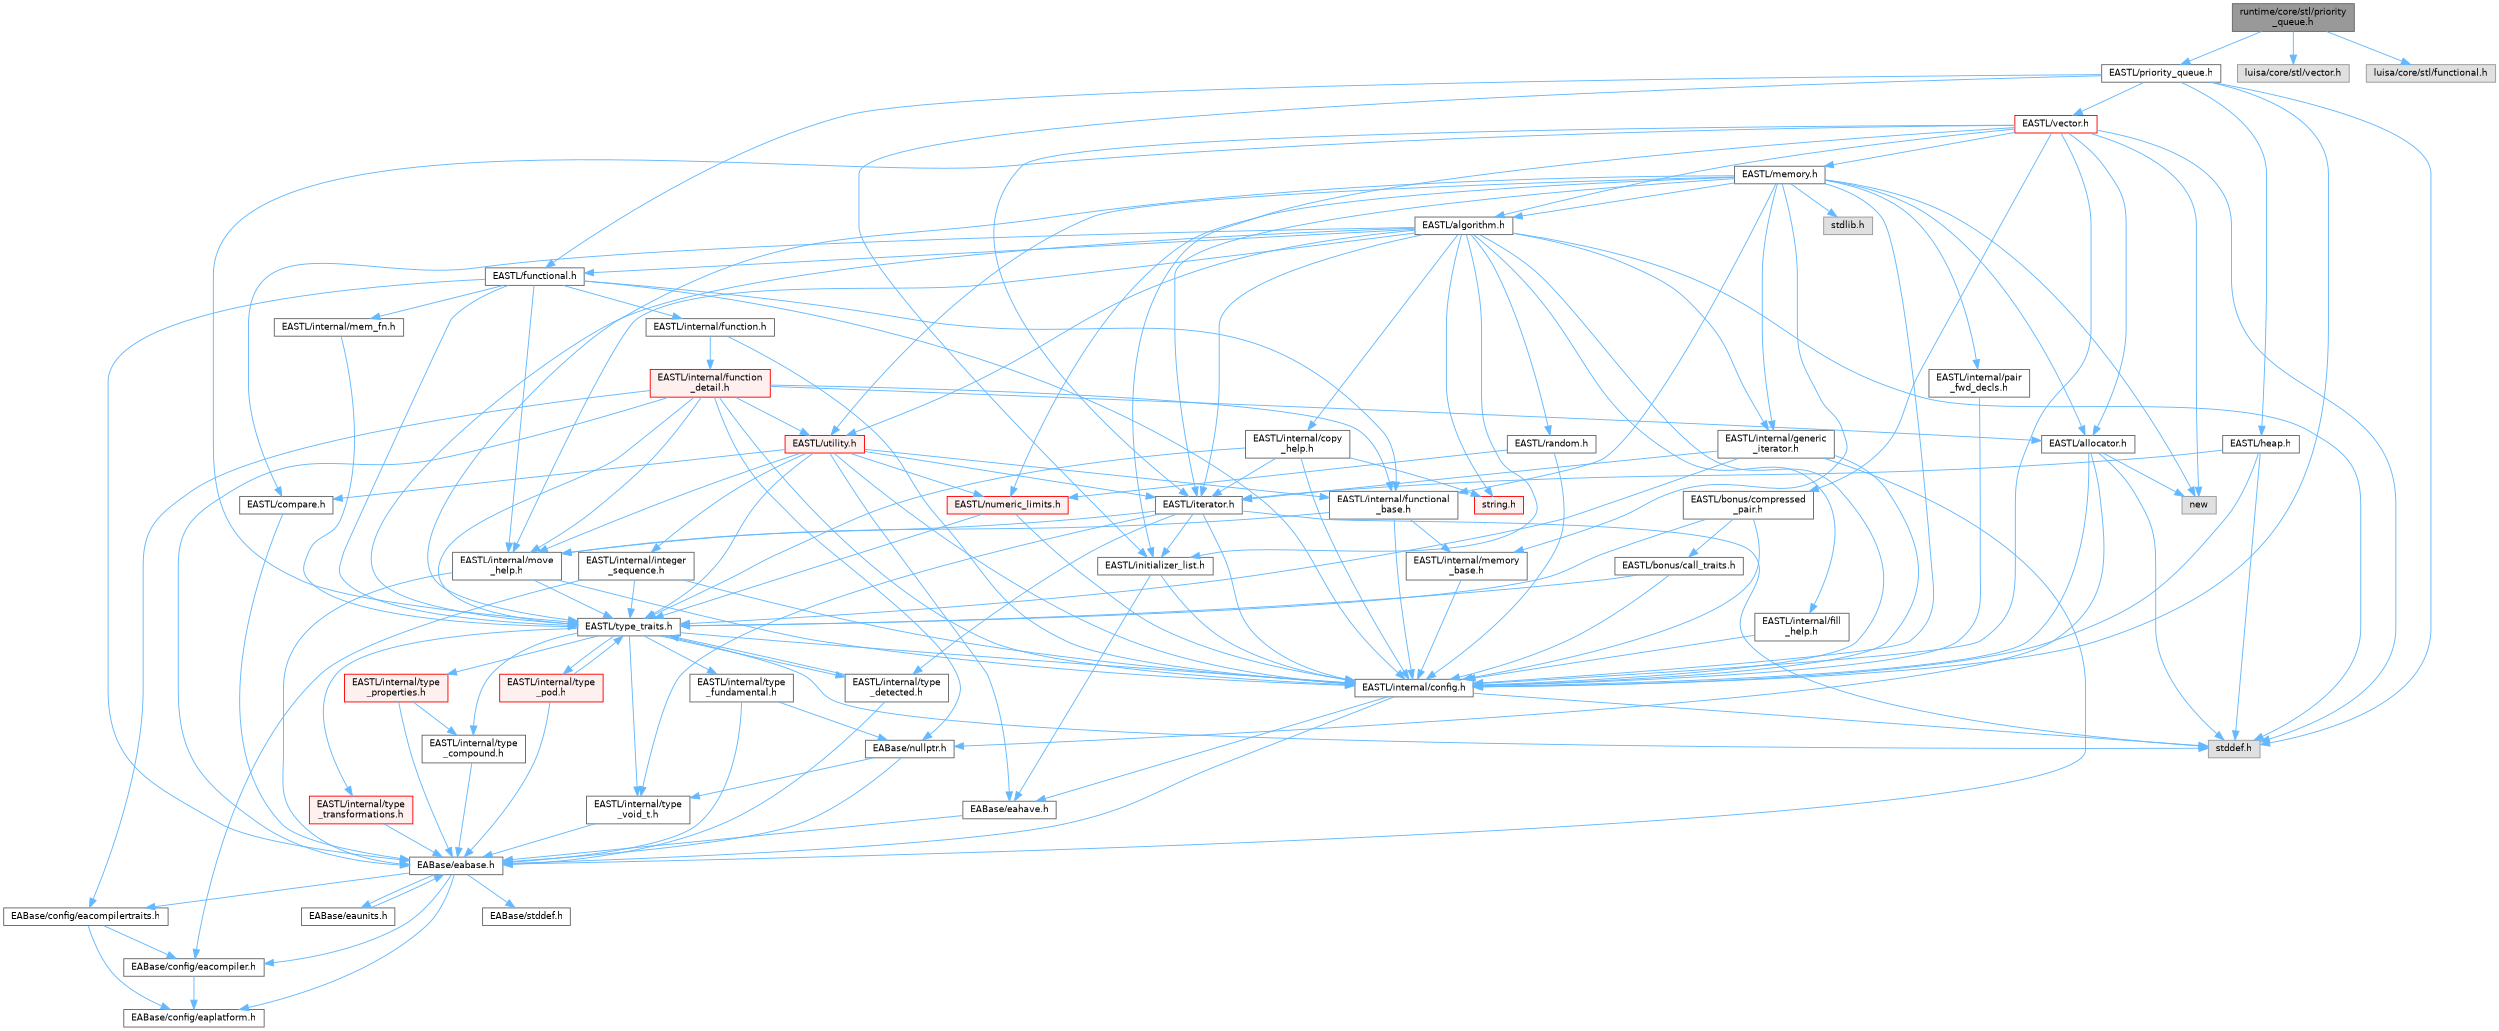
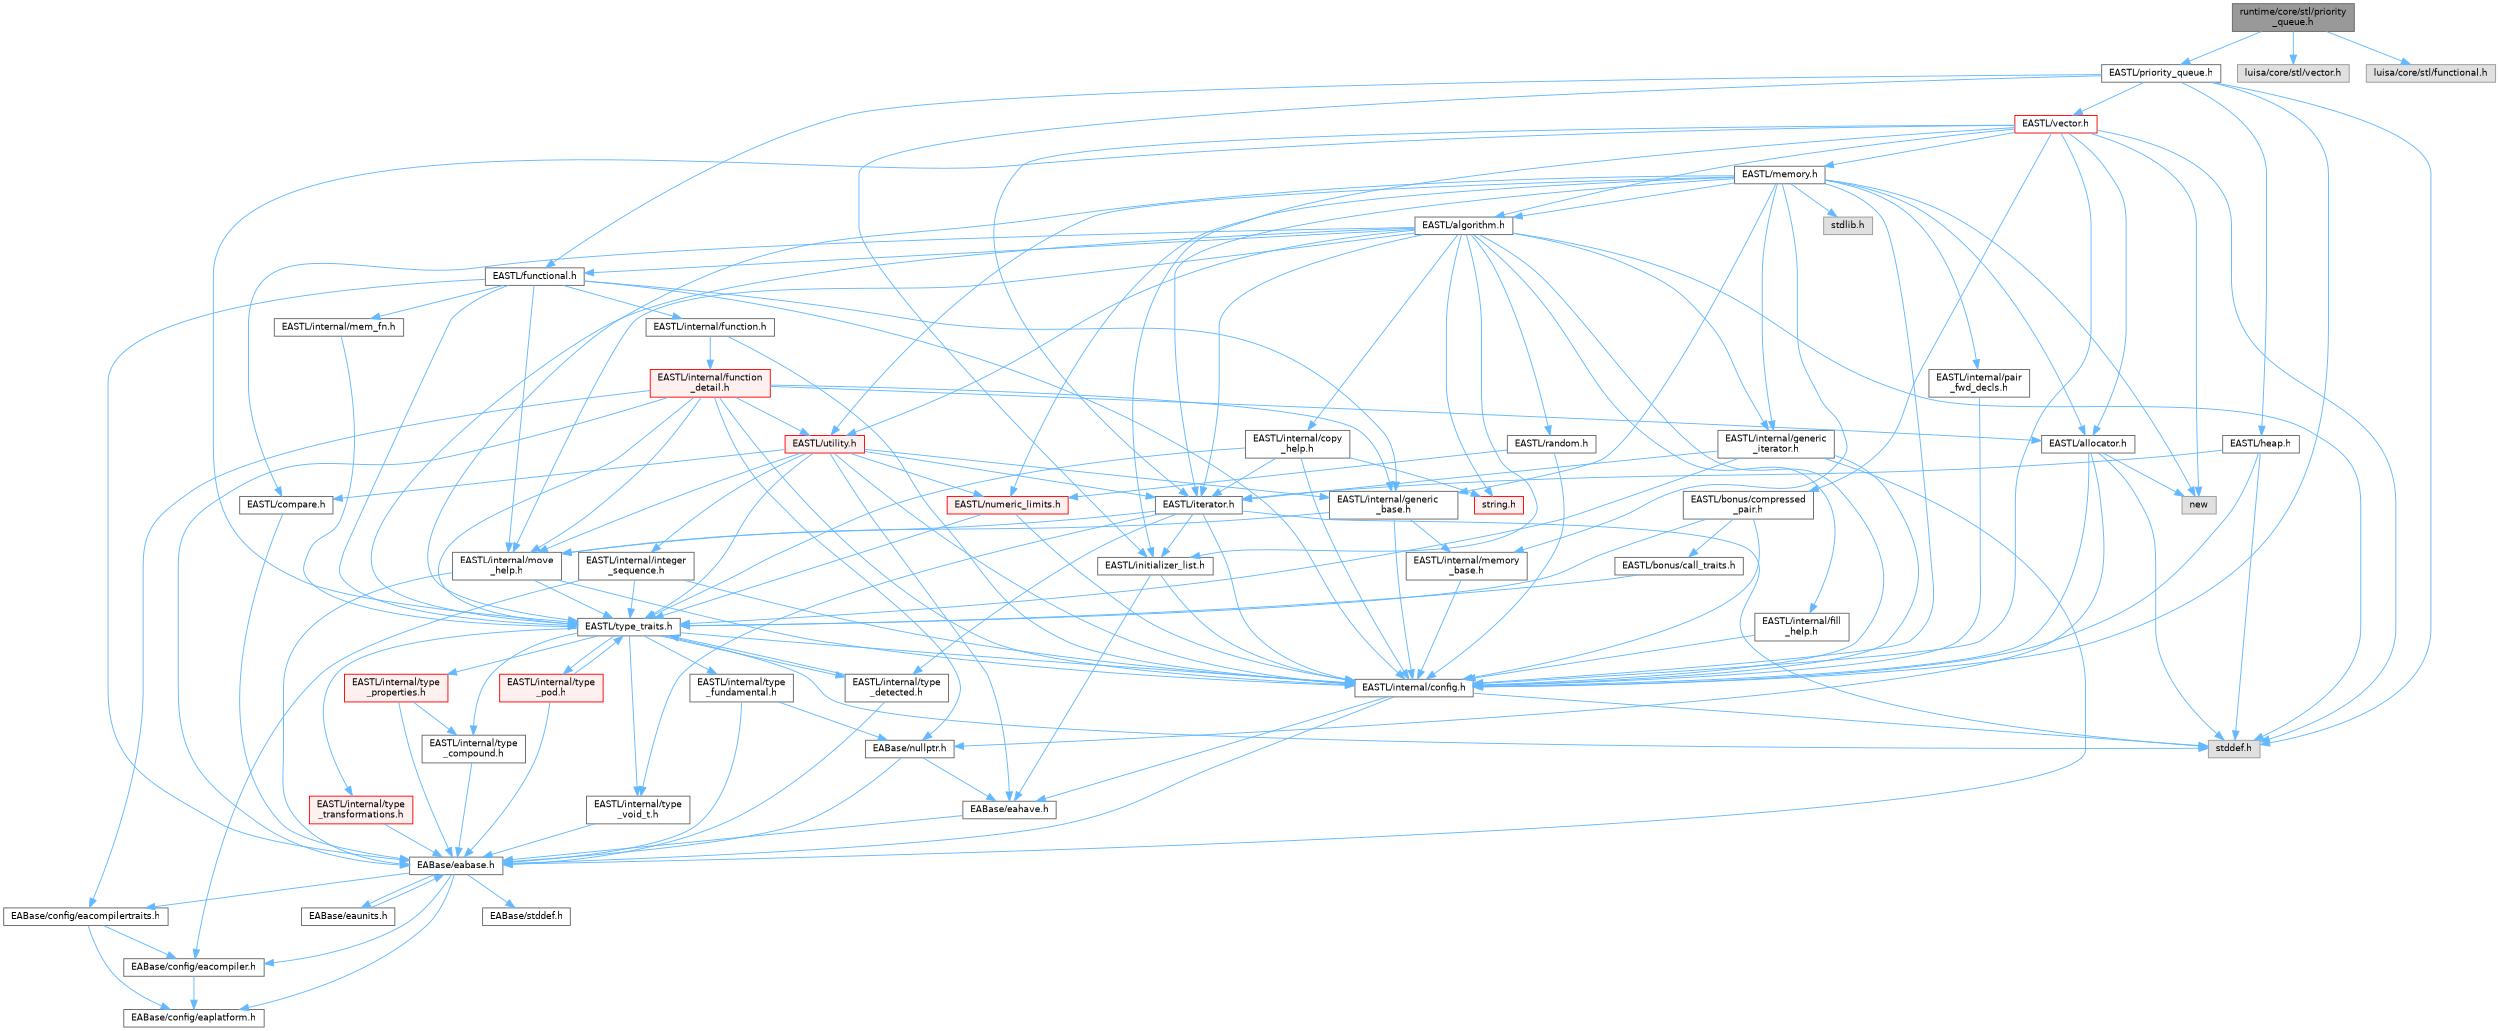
node "EASTL/internal/functional _base.h": label "EASTL/internal/functional _base.h" -> "EASTL/internal/generic _base.h"
edge "EASTL/bonus/call_traits.h" -> "EASTL/internal/config.h": removed
edge "EABase/nullptr.h" -> "EASTL/internal/type _void_t.h": now "EABase/nullptr.h" -> "EABase/eahave.h"
